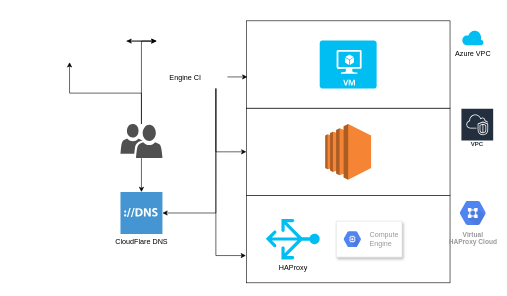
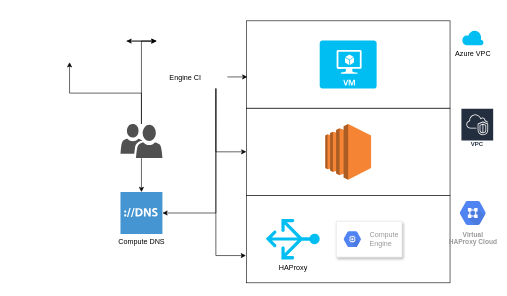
node "CloudFlare DNS": label "CloudFlare DNS" -> "Compute DNS"
